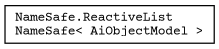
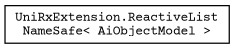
node "NameSafe.ReactiveList NameSafe< AiObjectModel >": label "NameSafe.ReactiveList NameSafe< AiObjectModel >" -> "UniRxExtension.ReactiveList NameSafe< AiObjectModel >"
